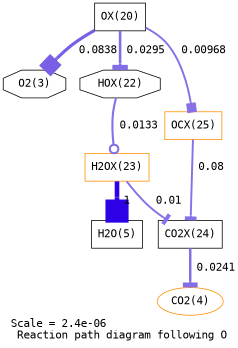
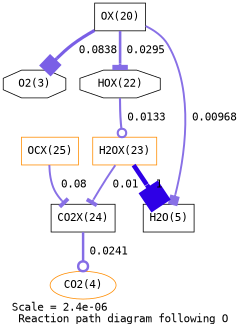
edge "OX(20)" -> "OCX(25)": now "OX(20)" -> "H2O(5)"
edge "CO2X(24)" -> "CO2(4)": arrowhead tee -> odot
